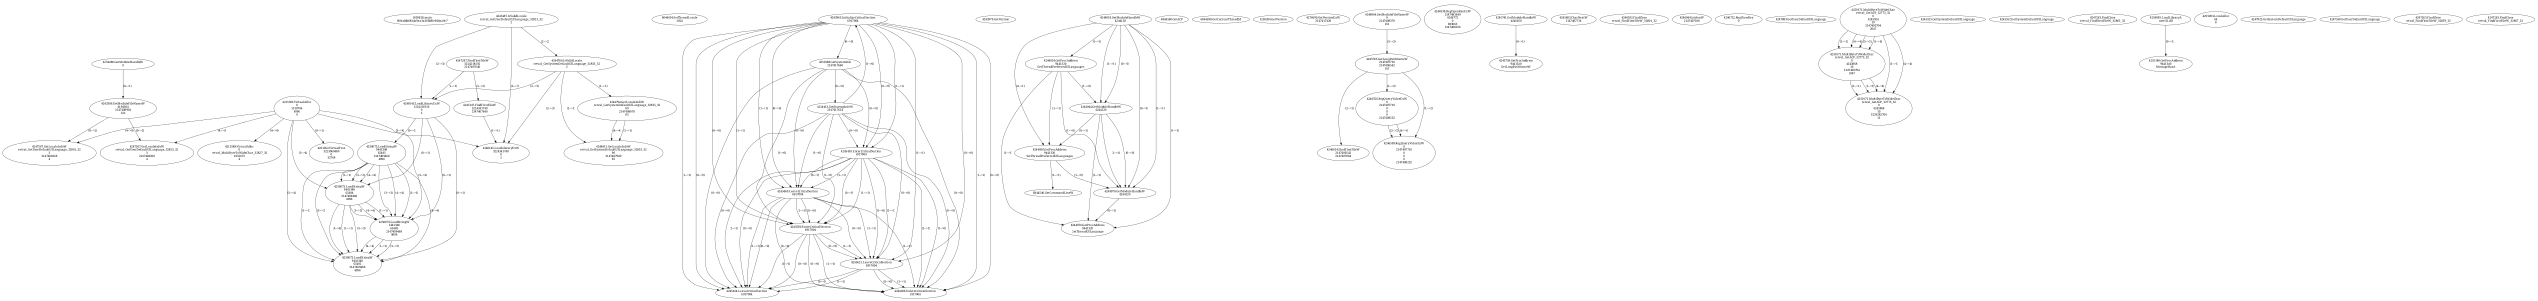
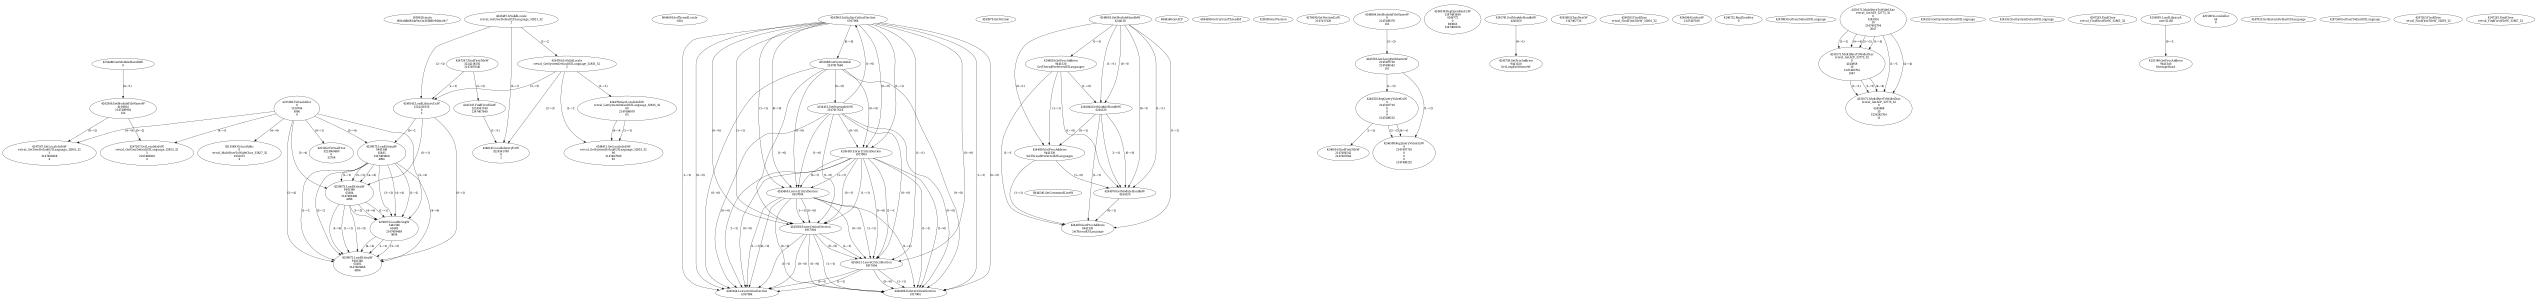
edge "4245785.GetLongPathNameW 2147407710 2147406542 261" -> "4246014.FindFirstFileW 2147406542 2147407064": now "4246556.RegQueryValueExW 0 2147407710 0 0 0 2147408232" -> "4246014.FindFirstFileW 2147406542 2147407064"
edge "4215383.VirtualAlloc 0 1310704 4096 4" -> "4248145.LoadLibraryExW 3224341740 0 2": now "4215383.VirtualAlloc 0 1310704 4096 4" -> "4250073.LoadStringW 9441348 65485 2147409468 4096"
edge "4244050.GetProcAddress 9441320 SetThreadPreferredUILanguages" -> "6844540.GetCommandLineW": now "4244050.GetProcAddress 9441320 SetThreadPreferredUILanguages" -> "4244076.GetProcAddress 9441320 GetThreadUILanguage"
edge "4248145.LoadLibraryExW 3224218156 0 2" -> "4250073.LoadStringW 9441348 65483 2147409468 4096": removed, label "(0-->1)"
